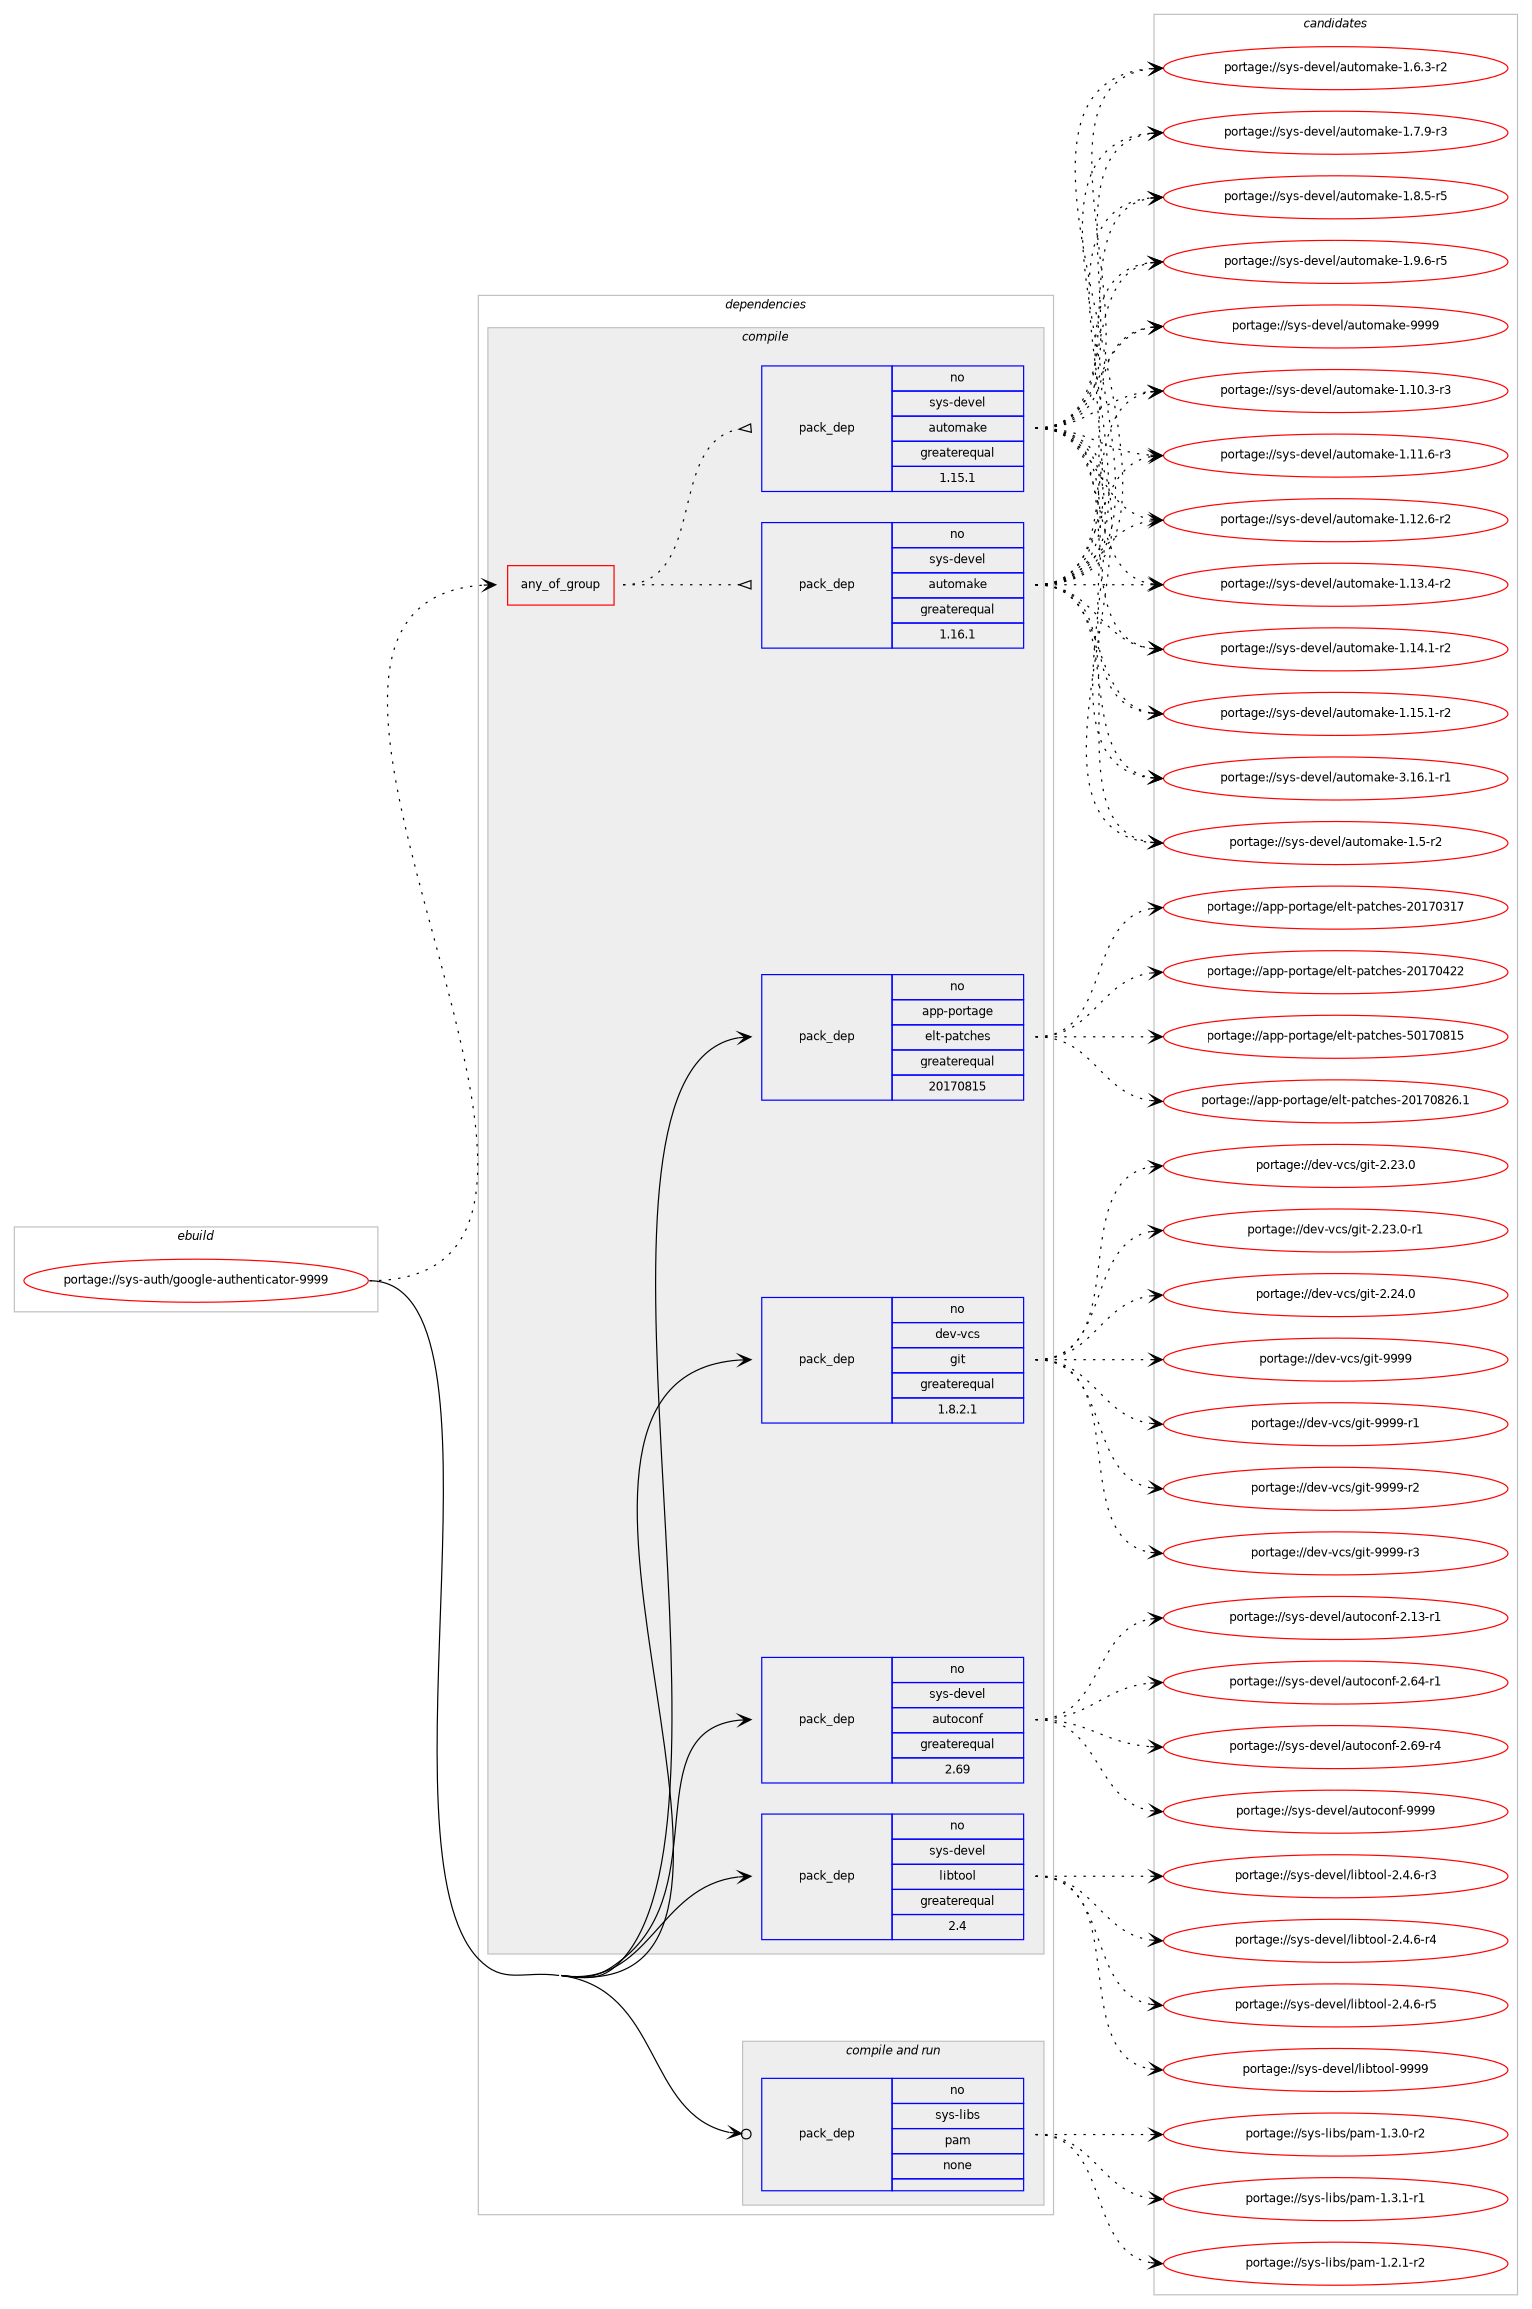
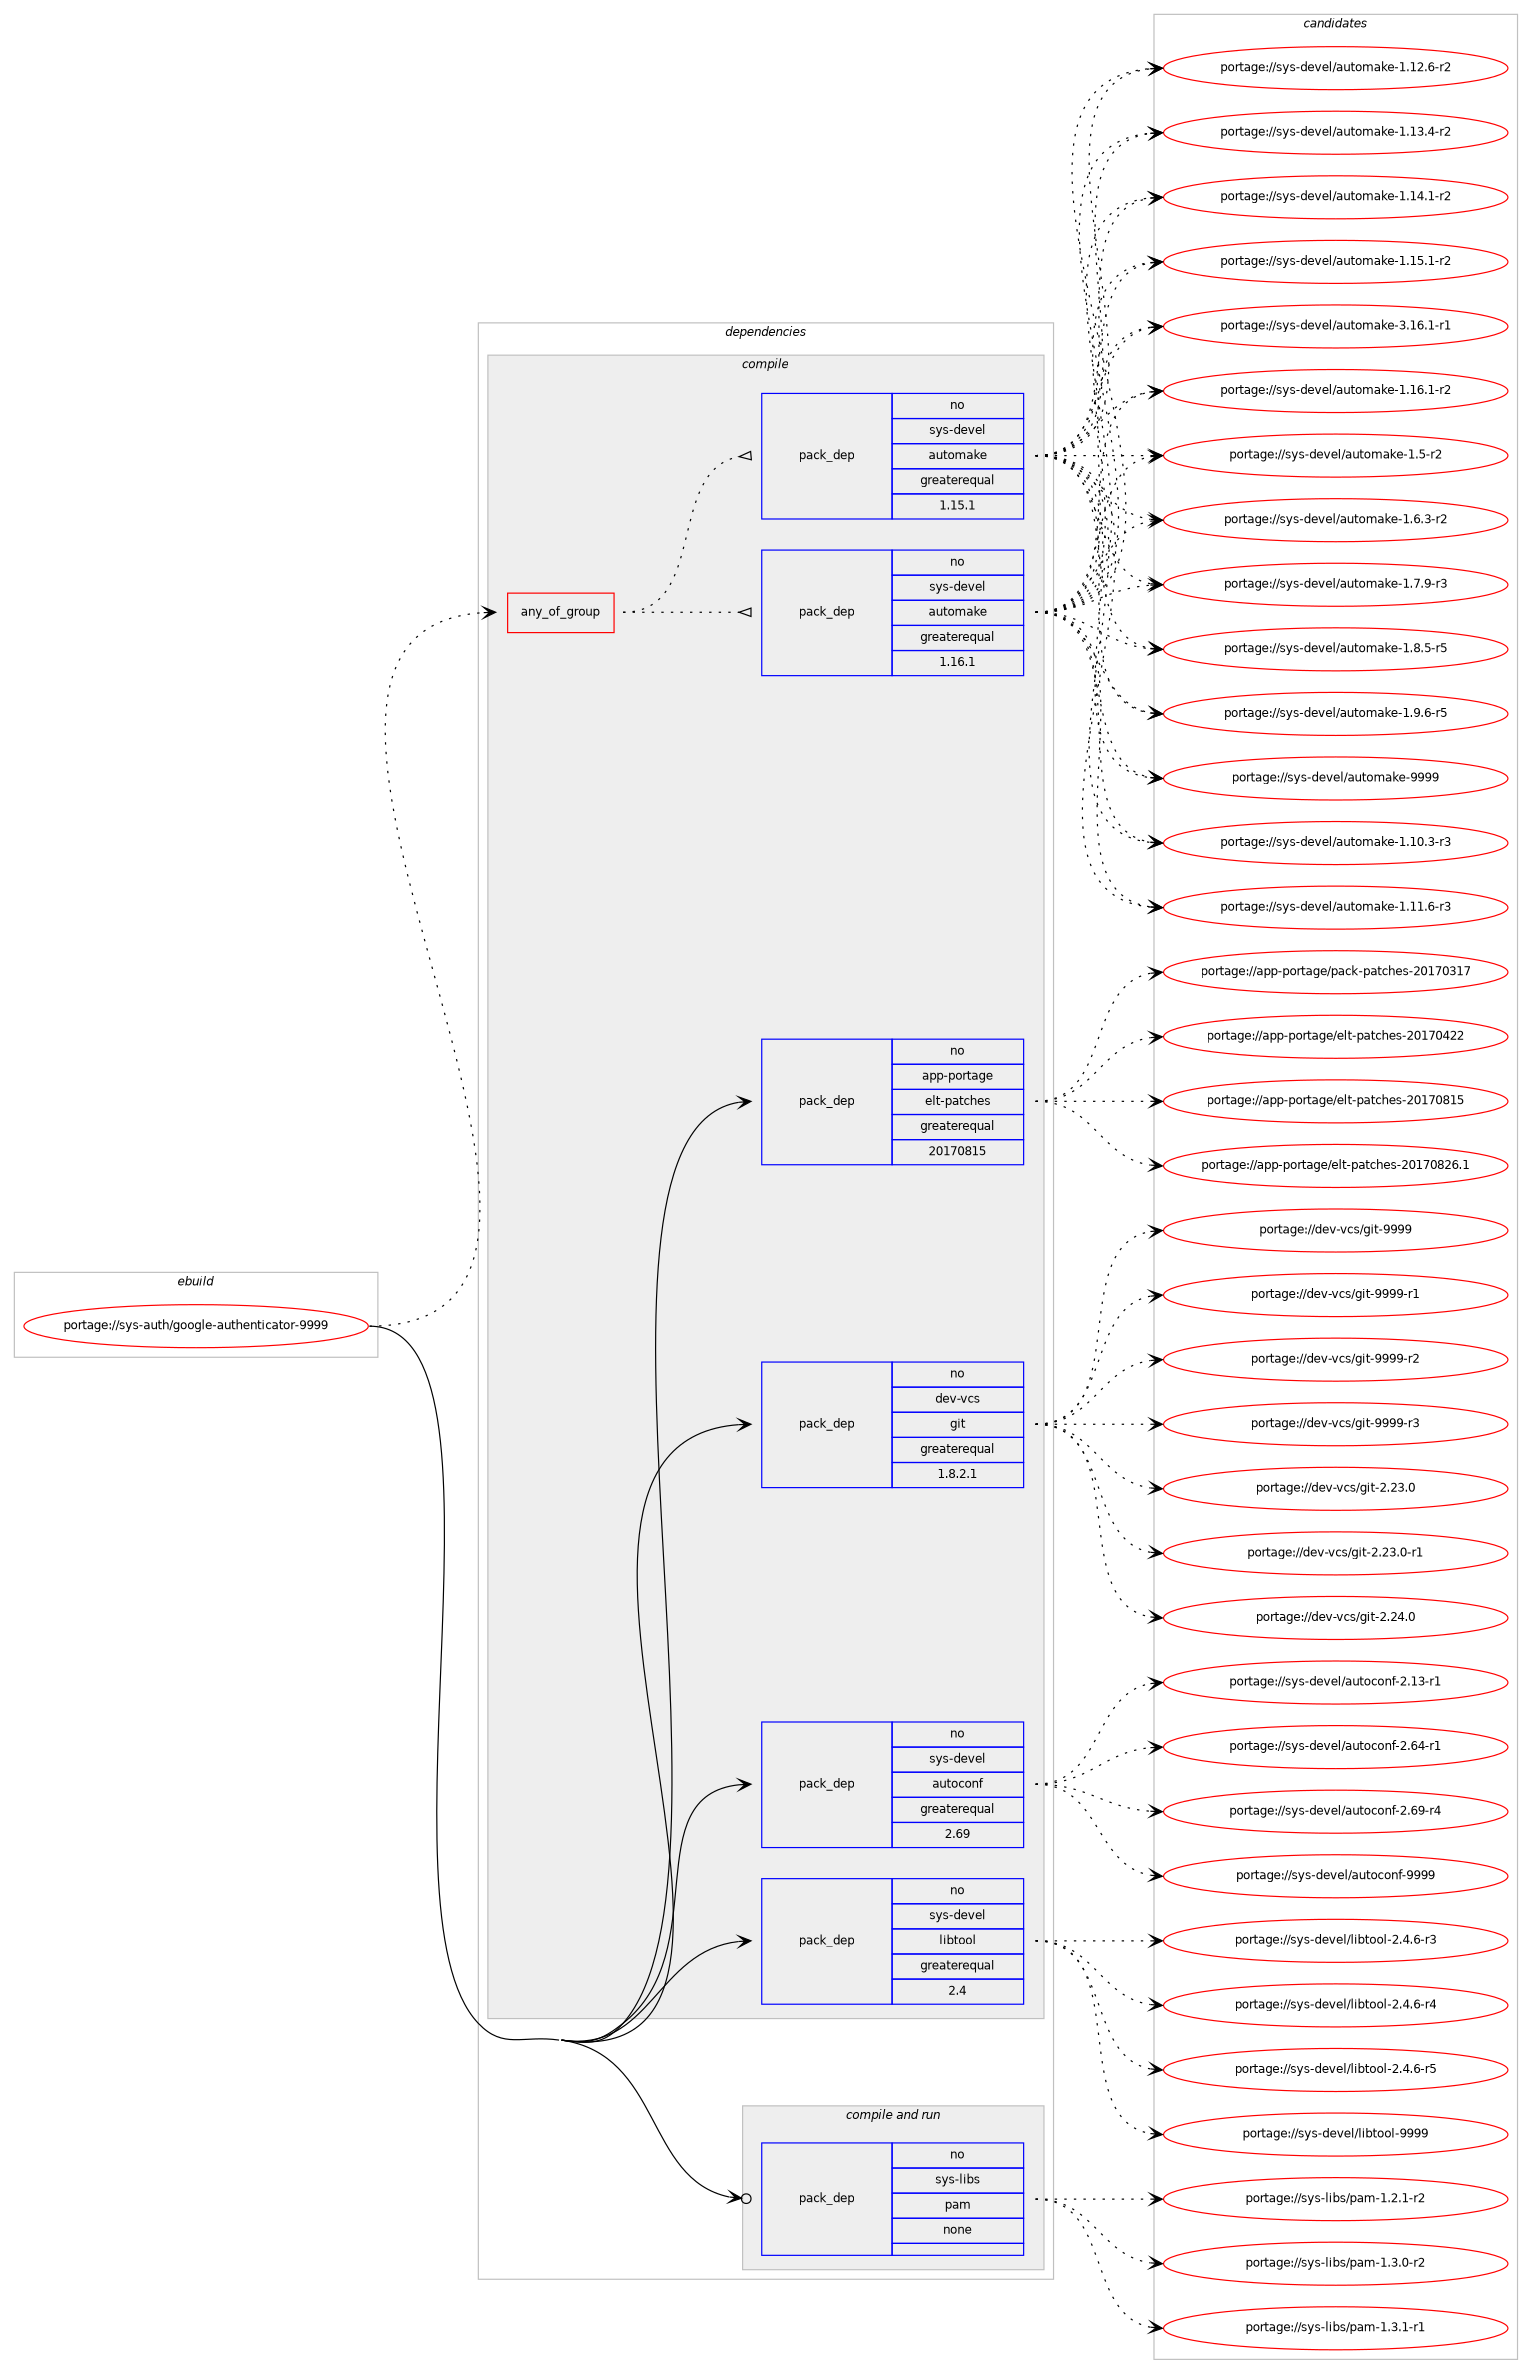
node "portage://sys-devel/automake-1.16.1-r2": added
node "portage://app-portage/elt-patches-20170317": label "portage://app-portage/elt-patches-20170317" -> "portage://app-portage/pack-patches-20170317"
node "portage://app-portage/elt-patches-50170815": label "portage://app-portage/elt-patches-50170815" -> "portage://app-portage/elt-patches-20170815"
